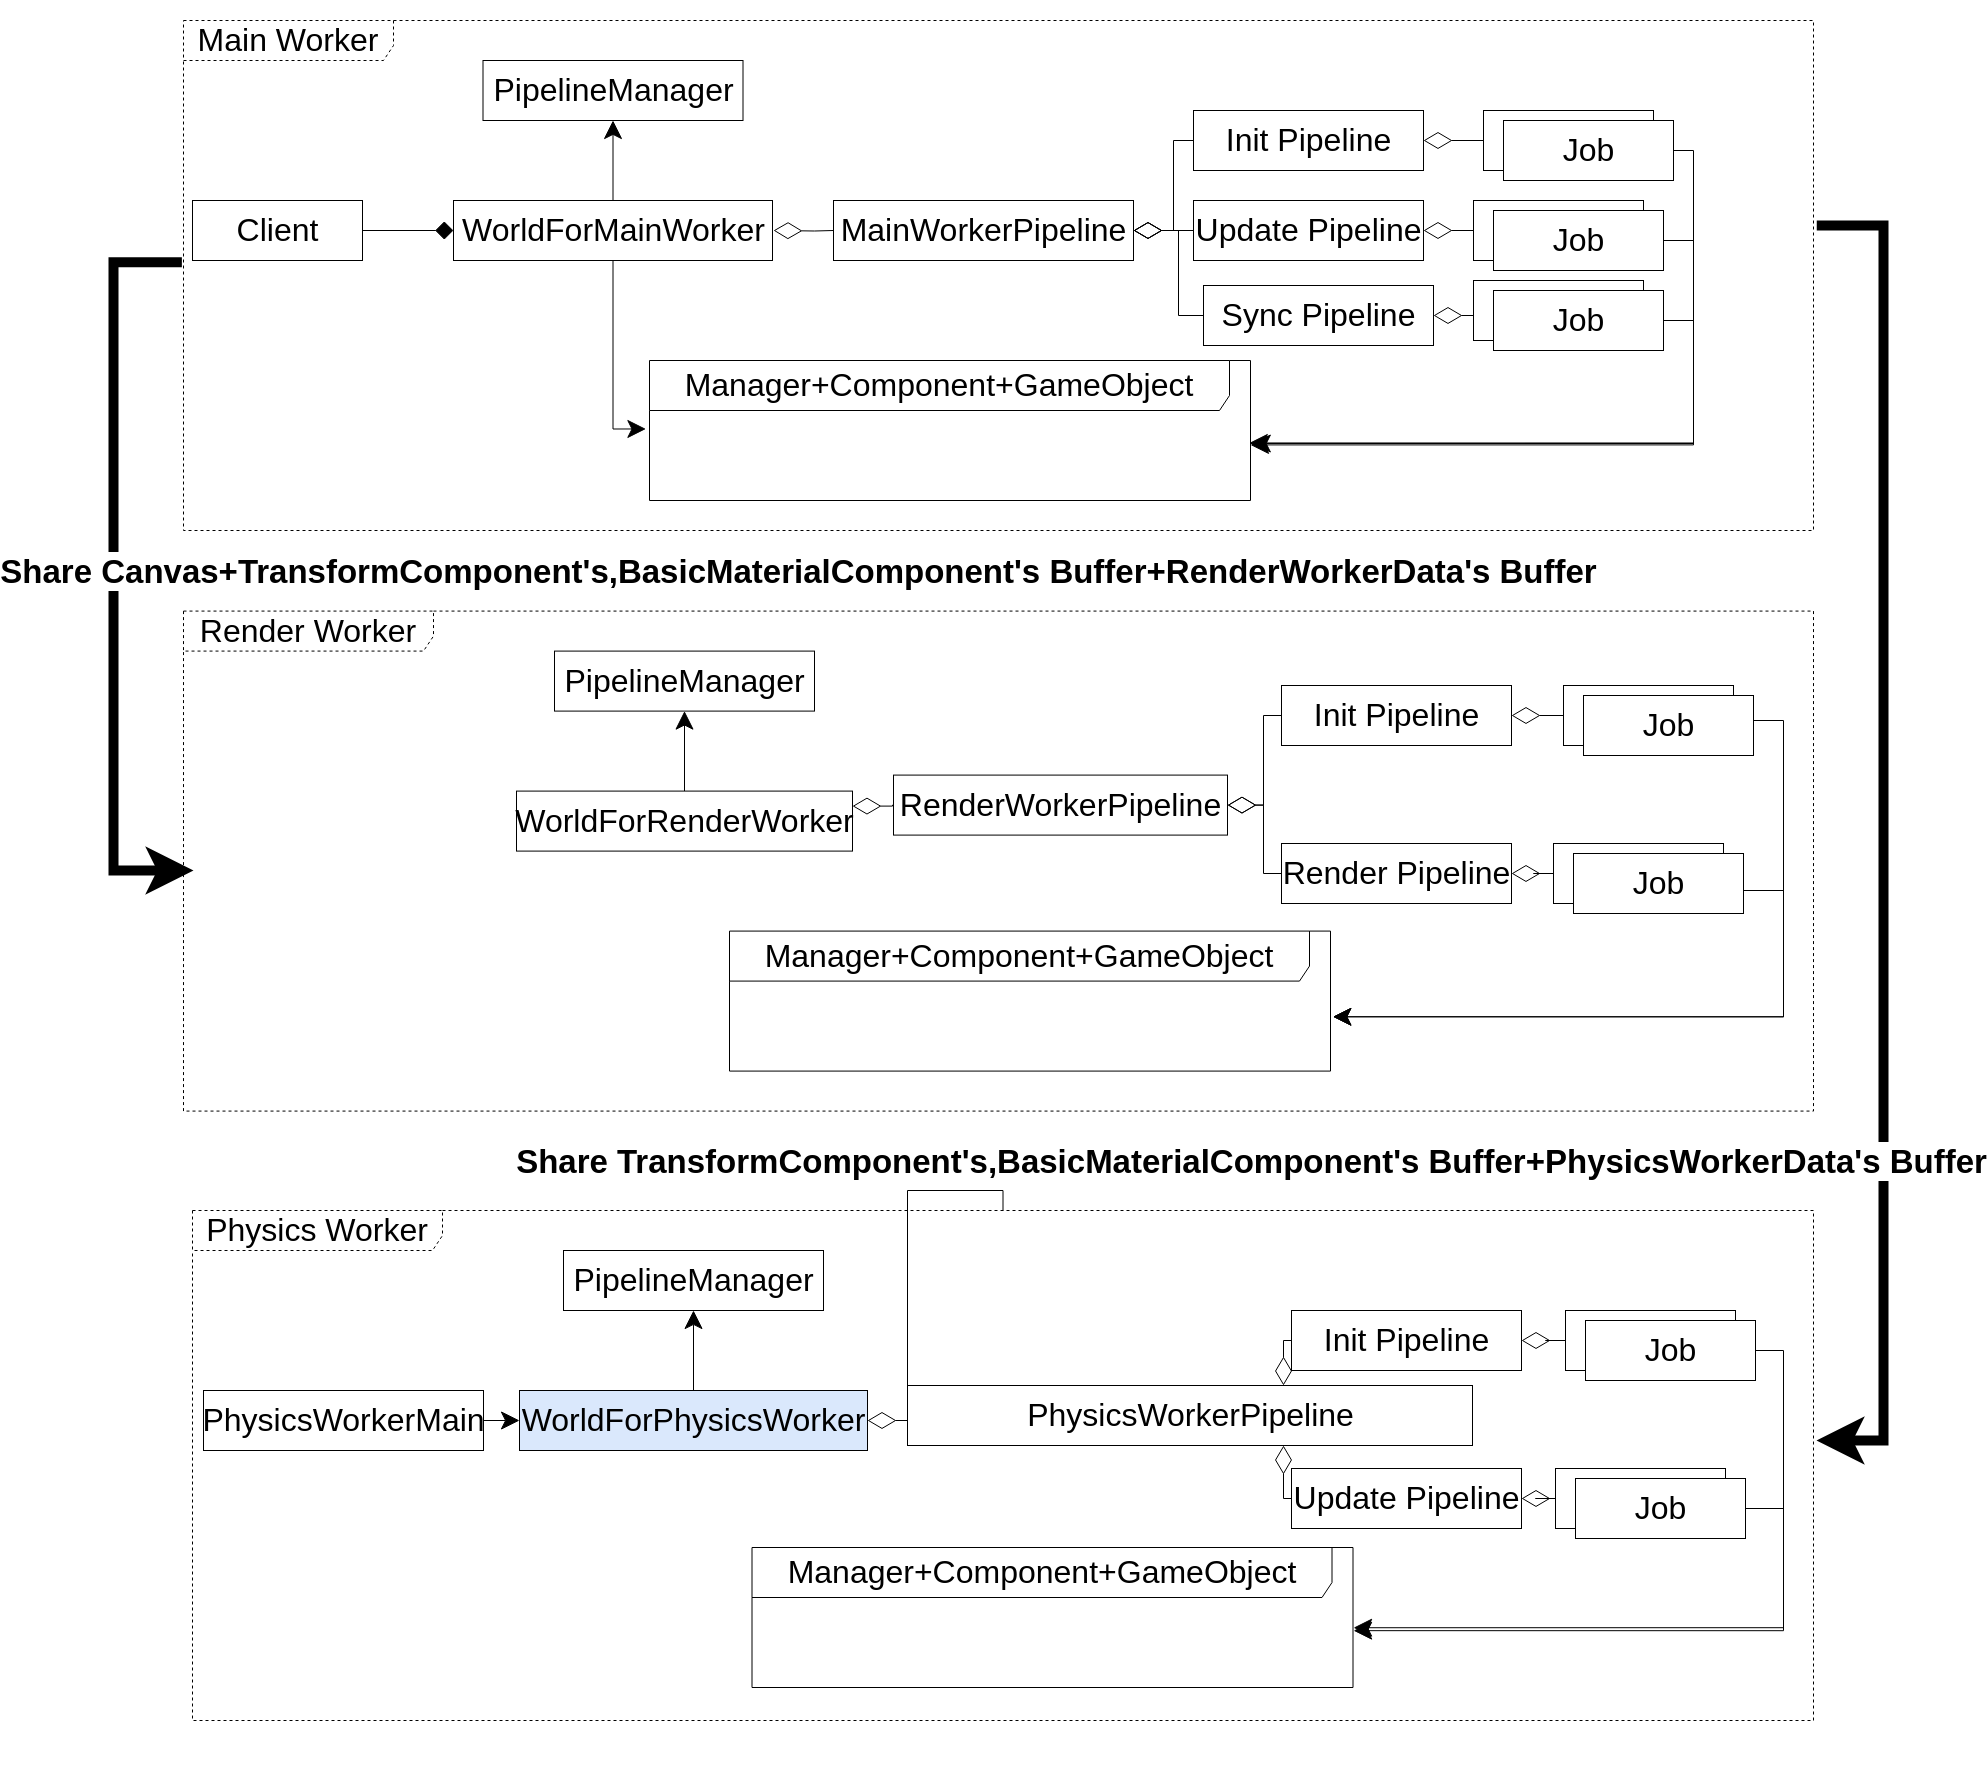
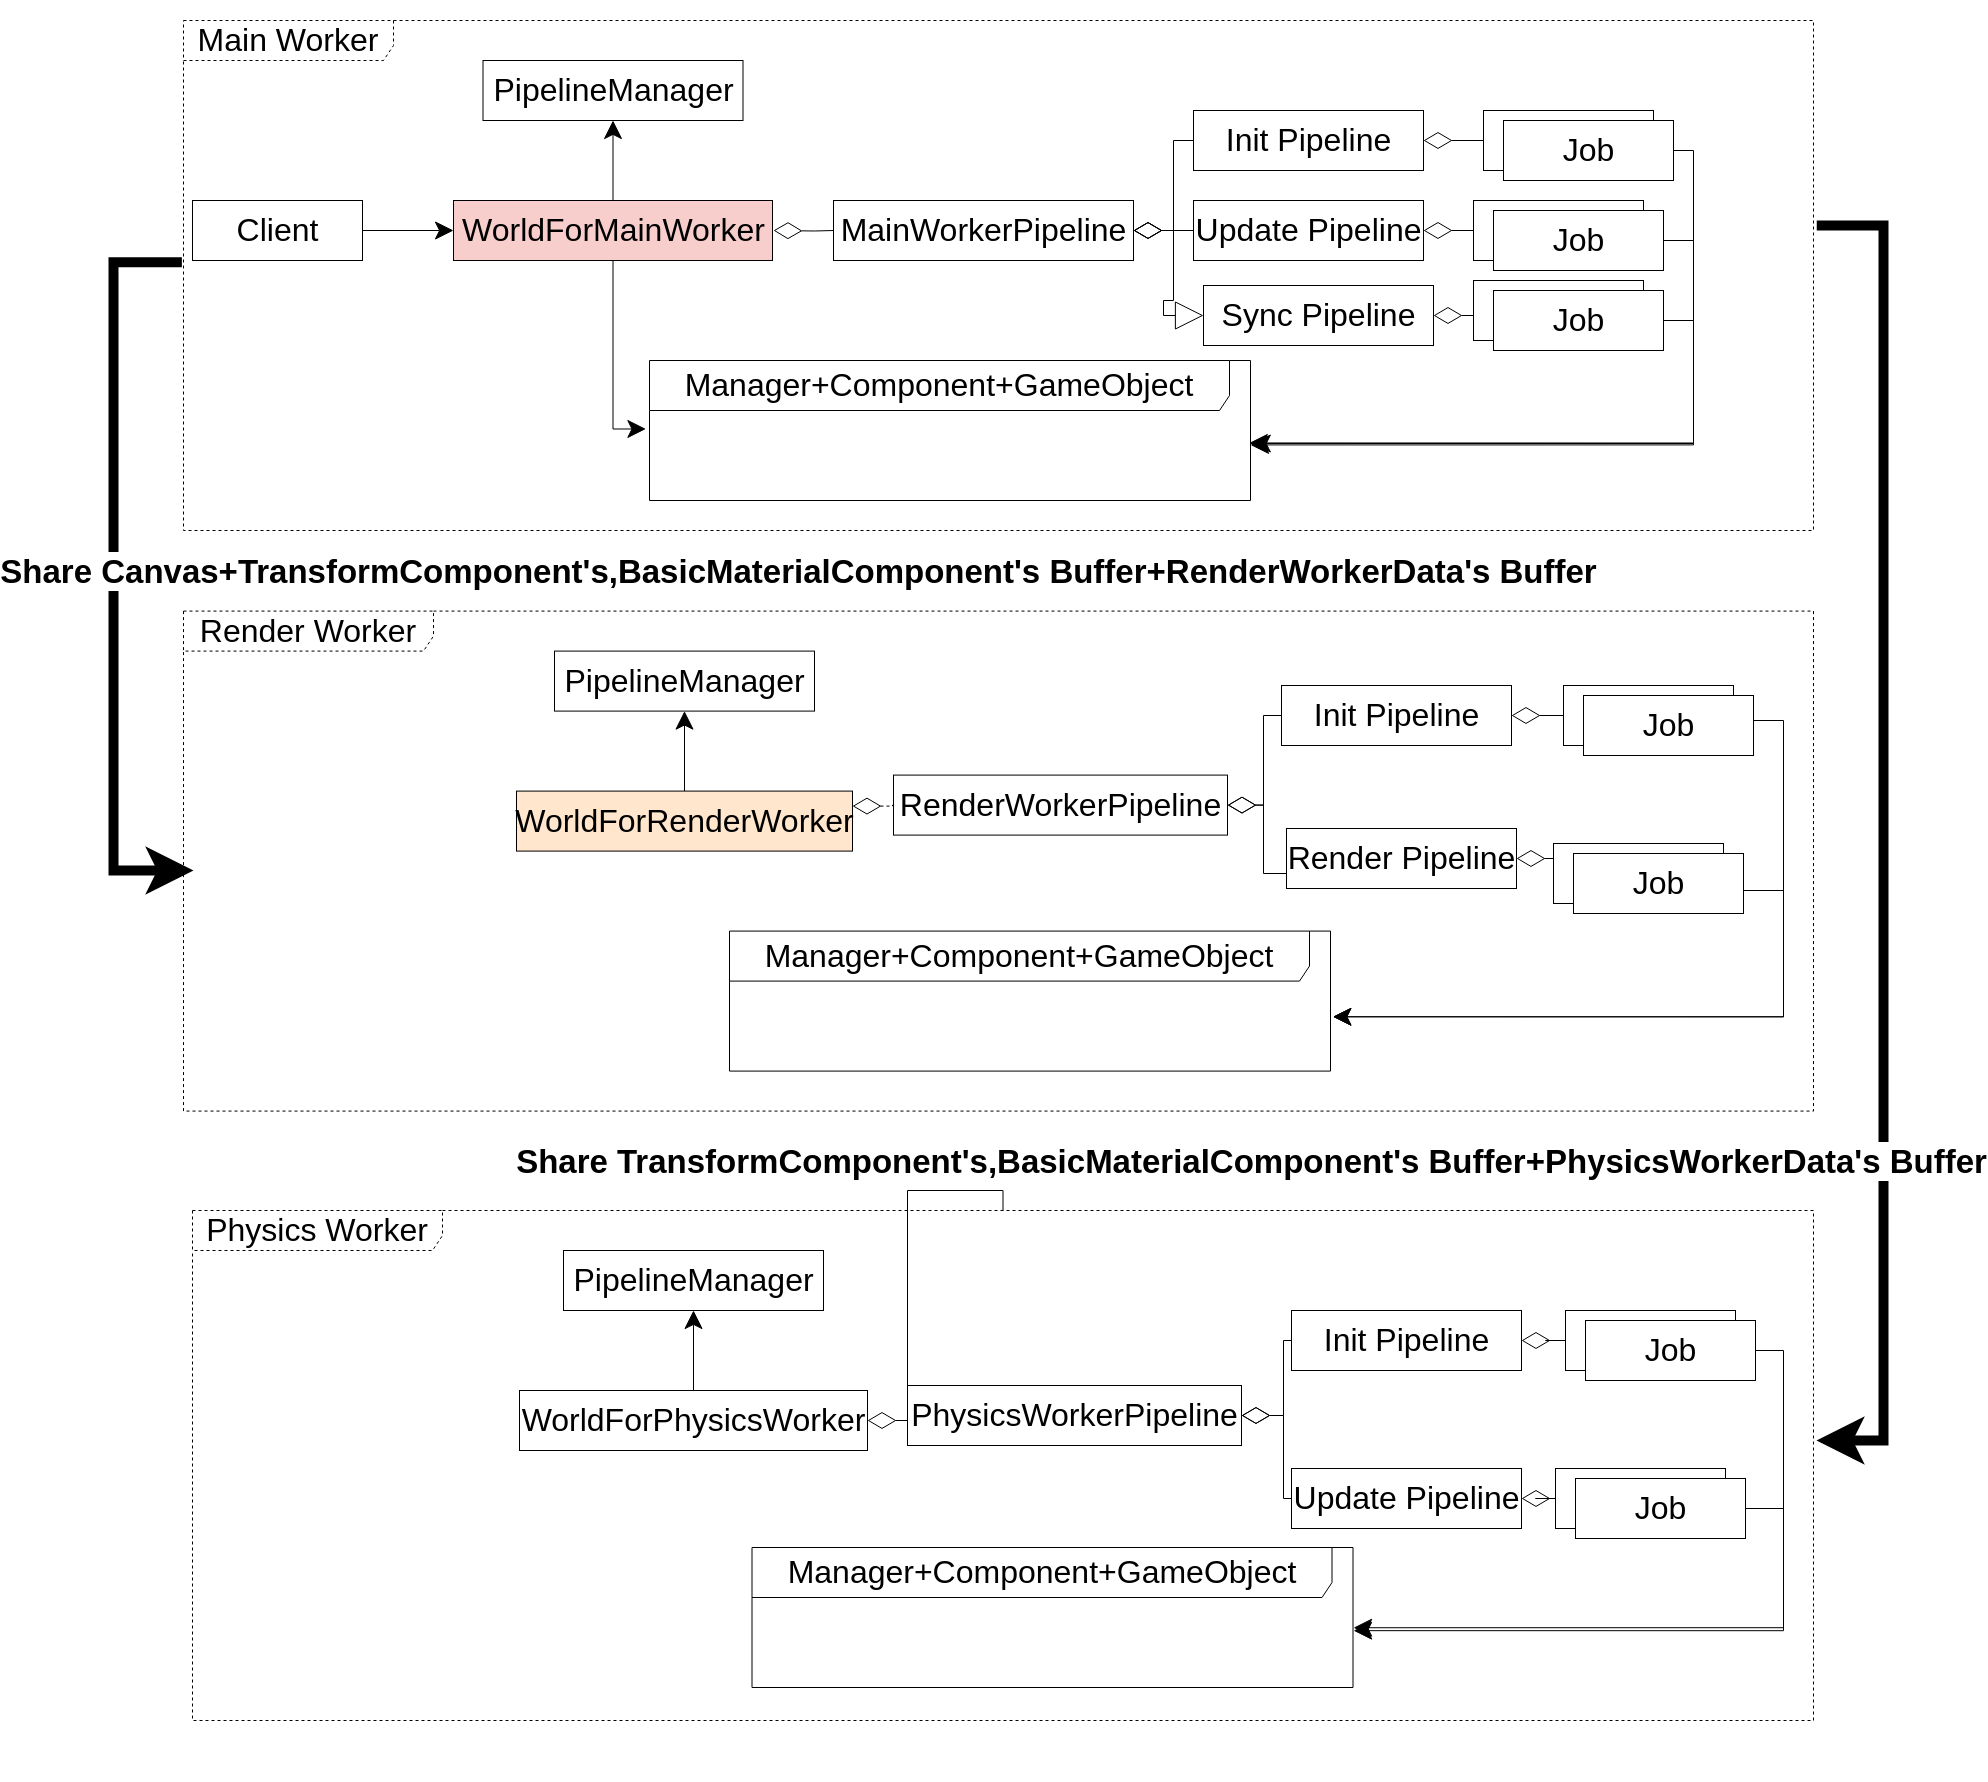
edge "Client" -> "WorldForMainWorker": arrowhead diamond -> classic
node "WorldForMainWorker": fillcolor #ffffff -> #f8cecc
edge "Sync Pipeline" -> "MainWorkerPipeline": arrowhead none -> block
edge "RenderWorkerPipeline" -> "WorldForRenderWorker": style solid -> dashed
node "WorldForRenderWorker": fillcolor #ffffff -> #ffe6cc
node "Render Pipeline": moved (1397, 874) -> (1402, 859)
node "PhysicsWorkerPipeline": size 565x60 -> 334x60
node "PhysicsWorkerMain": removed
edge "PhysicsWorkerMain" -> "WorldForPhysicsWorker": removed
node "WorldForPhysicsWorker": fillcolor #dae8fc -> #ffffff
